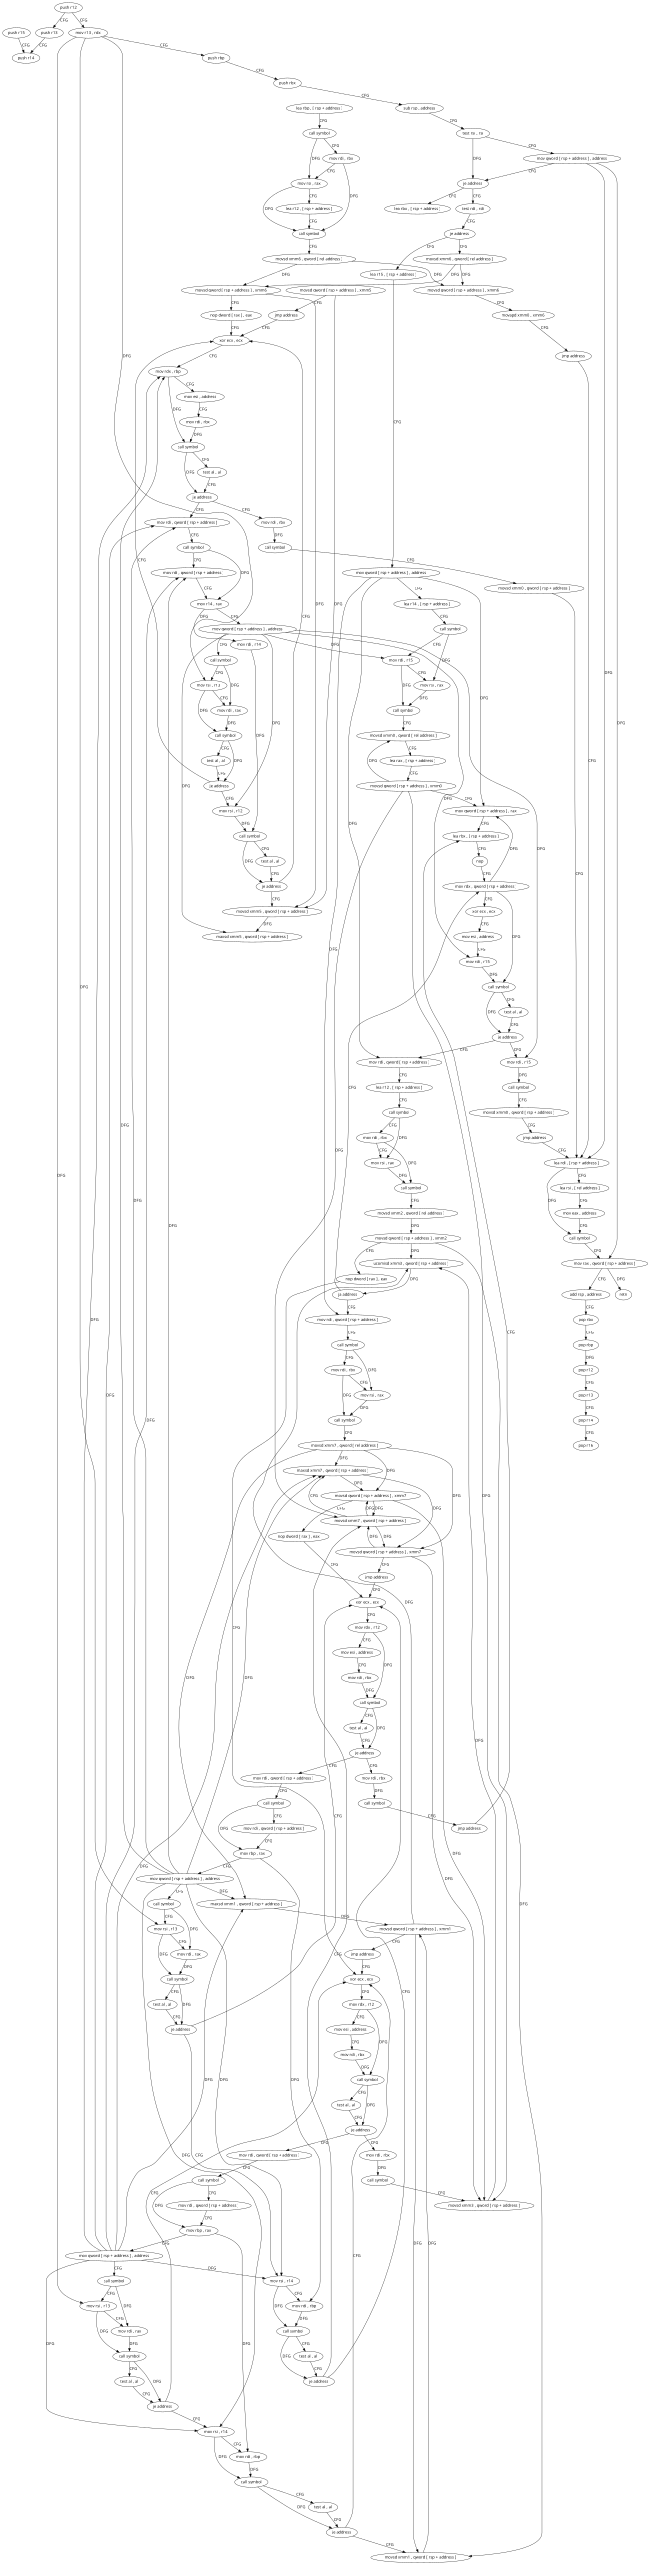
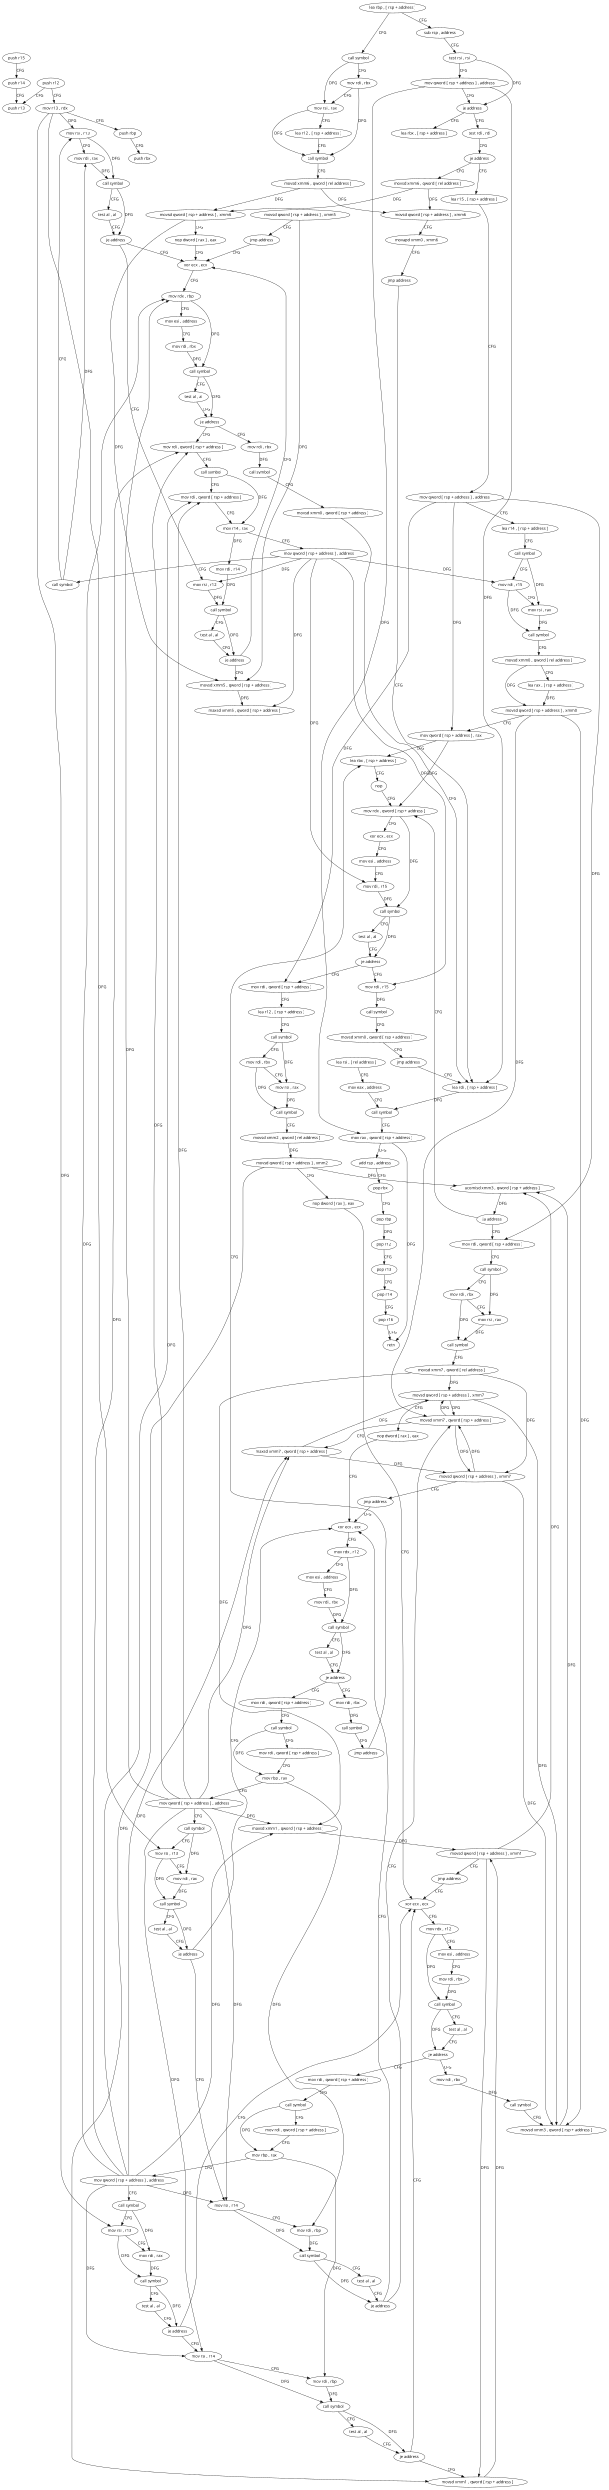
edge "push r13" -> "push r14": reversed
edge "push rbx" -> "sub rsp , address": now "lea rbp , [ rsp + address ]" -> "sub rsp , address"
edge "movsd qword [ rsp + address ] , xmm0" -> "movsd xmm0 , qword [ rel address ]": reversed
edge "lea rax , [ rsp + address ]" -> "movsd qword [ rsp + address ] , xmm0": label "CFG" -> "DFG"
edge "mov rdx , qword [ rsp + address ]" -> "mov qword [ rsp + address ] , rax": reversed
edge "lea rdi , [ rsp + address ]" -> "lea rsi , [ rel address ]": removed, label "CFG"
edge "pop r16" -> "retn": added, label "CFG"
edge "movsd xmm7 , qword [ rel address ]" -> "maxsd xmm7 , qword [ rsp + address ]": removed, label "DFG"
